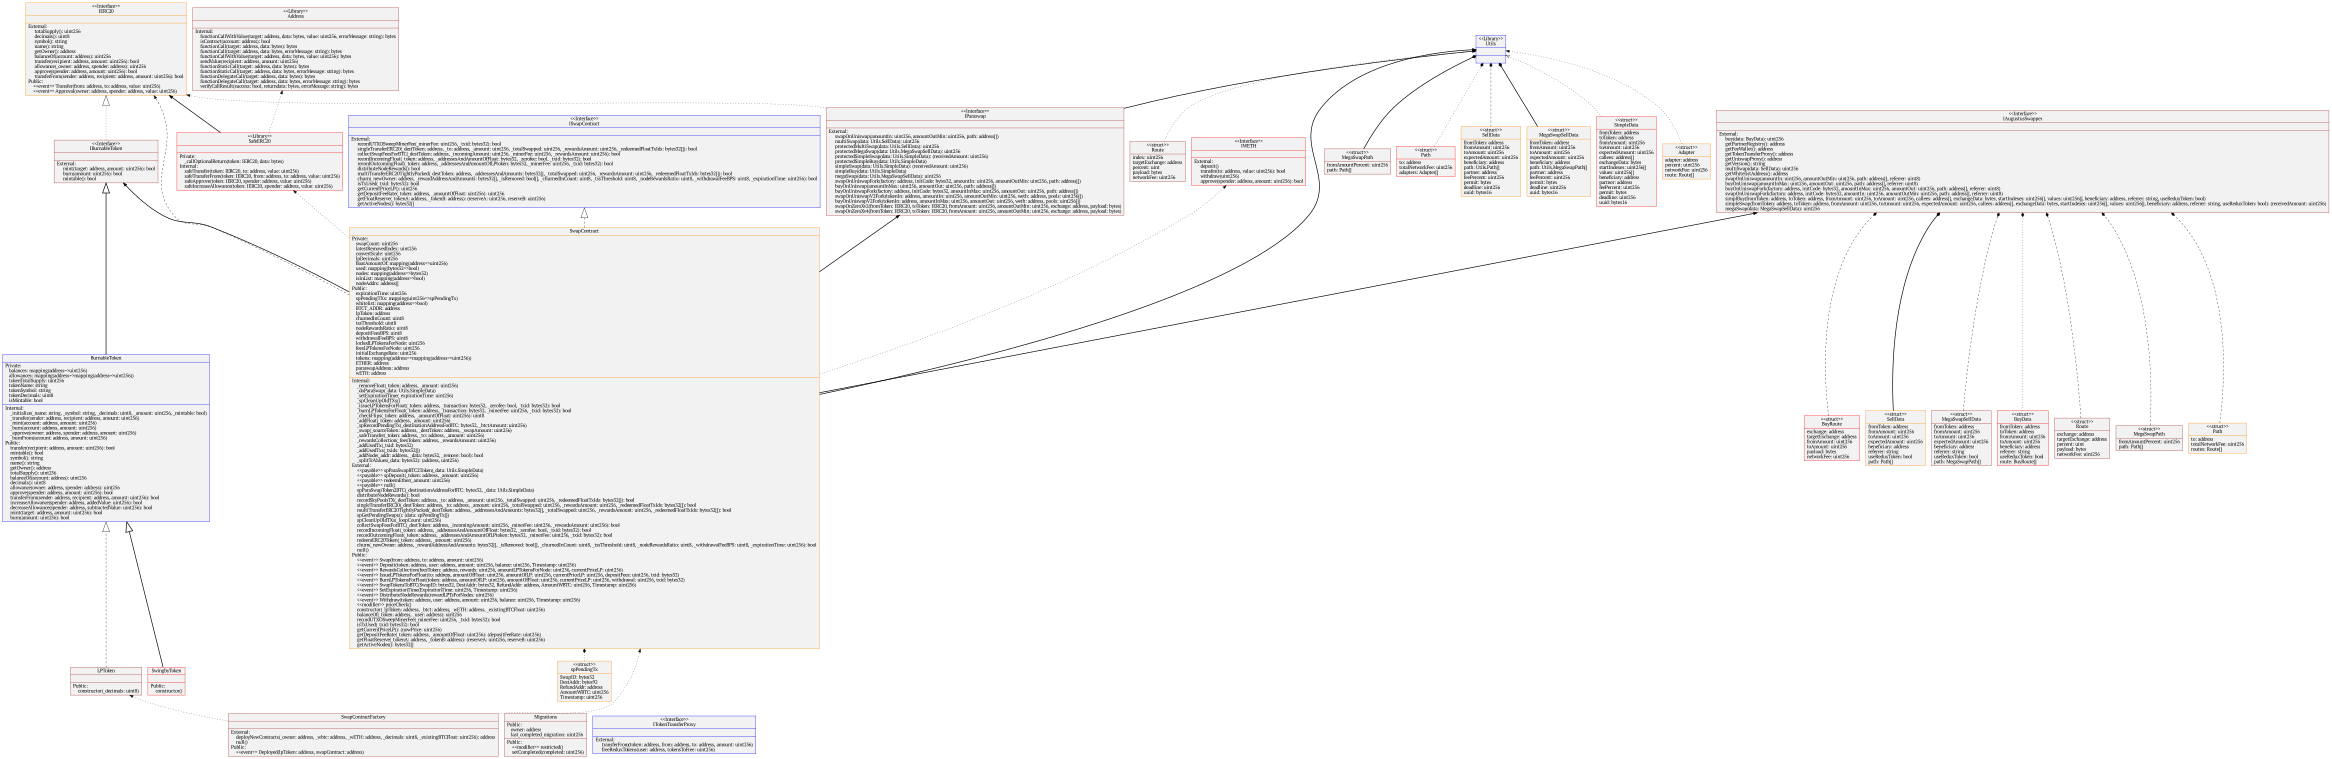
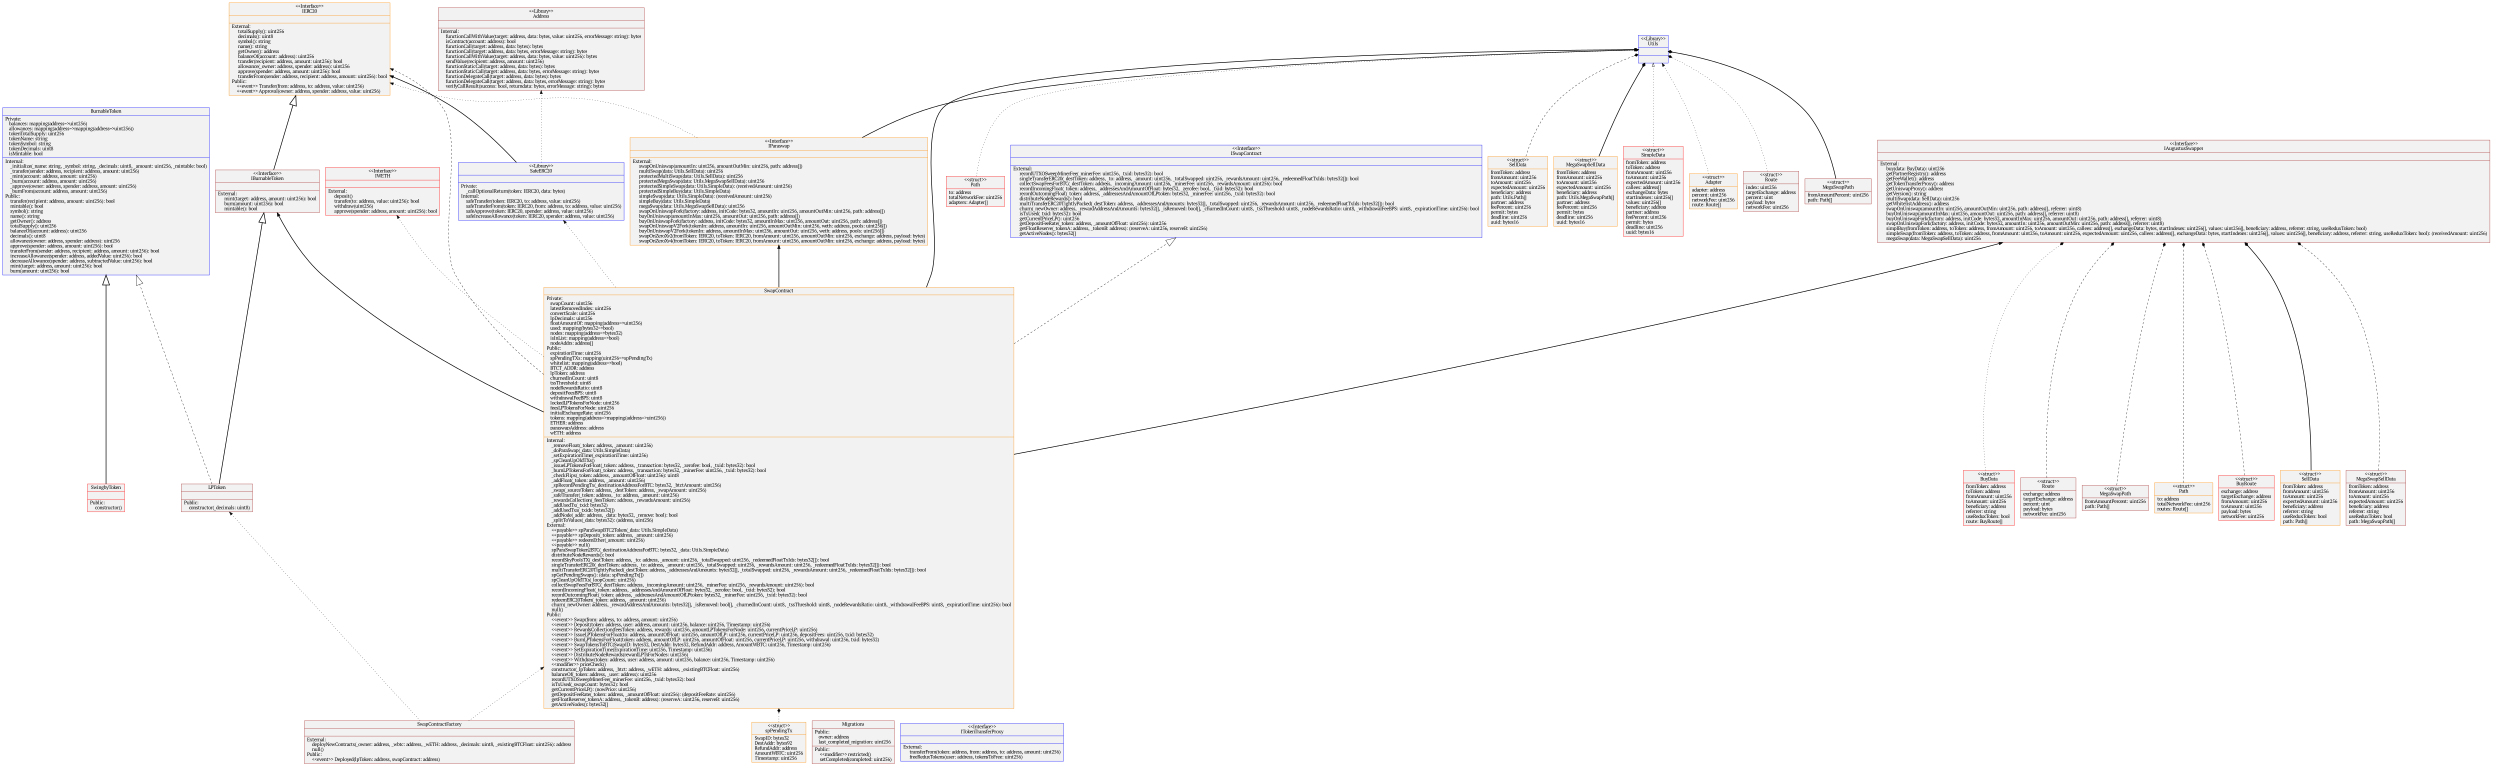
edge "IBurnableToken" -> "IERC20": style dotted -> bold
node "SafeERC20": color red -> blue
node "IParaswap": color brown -> darkorange
edge "BurnableToken" -> "IBurnableToken": now "LPToken" -> "IBurnableToken"
node "SwapContract": text "isTxUsed(_txid: bytes32): bool" -> "isTxUsed(_swapCount: bytes32): bool"
